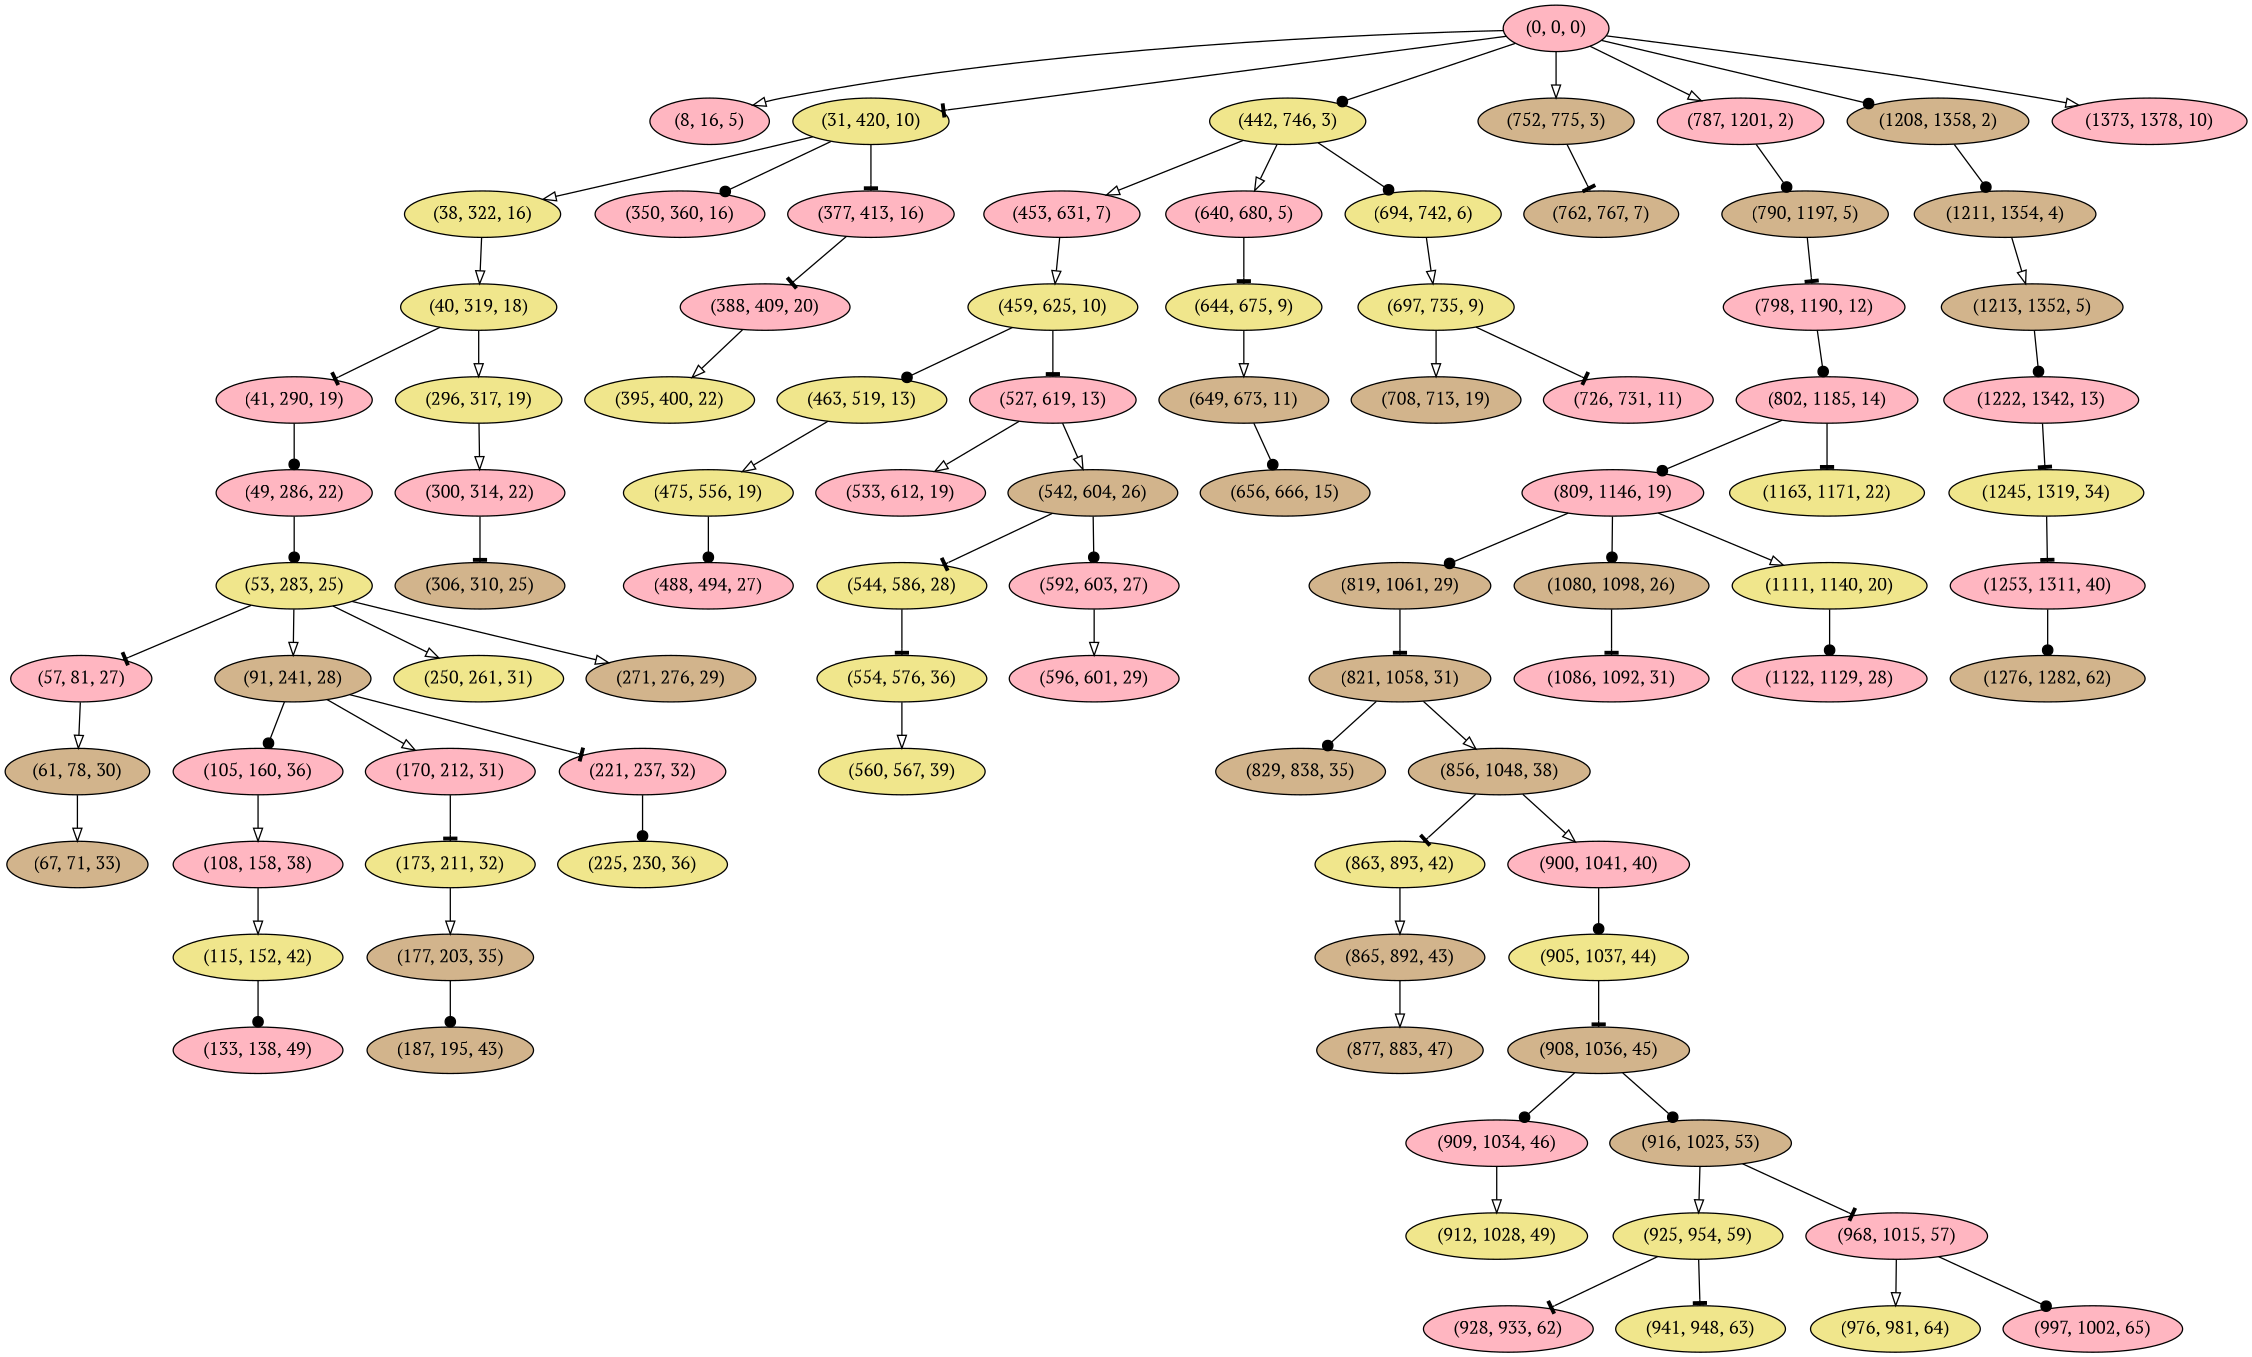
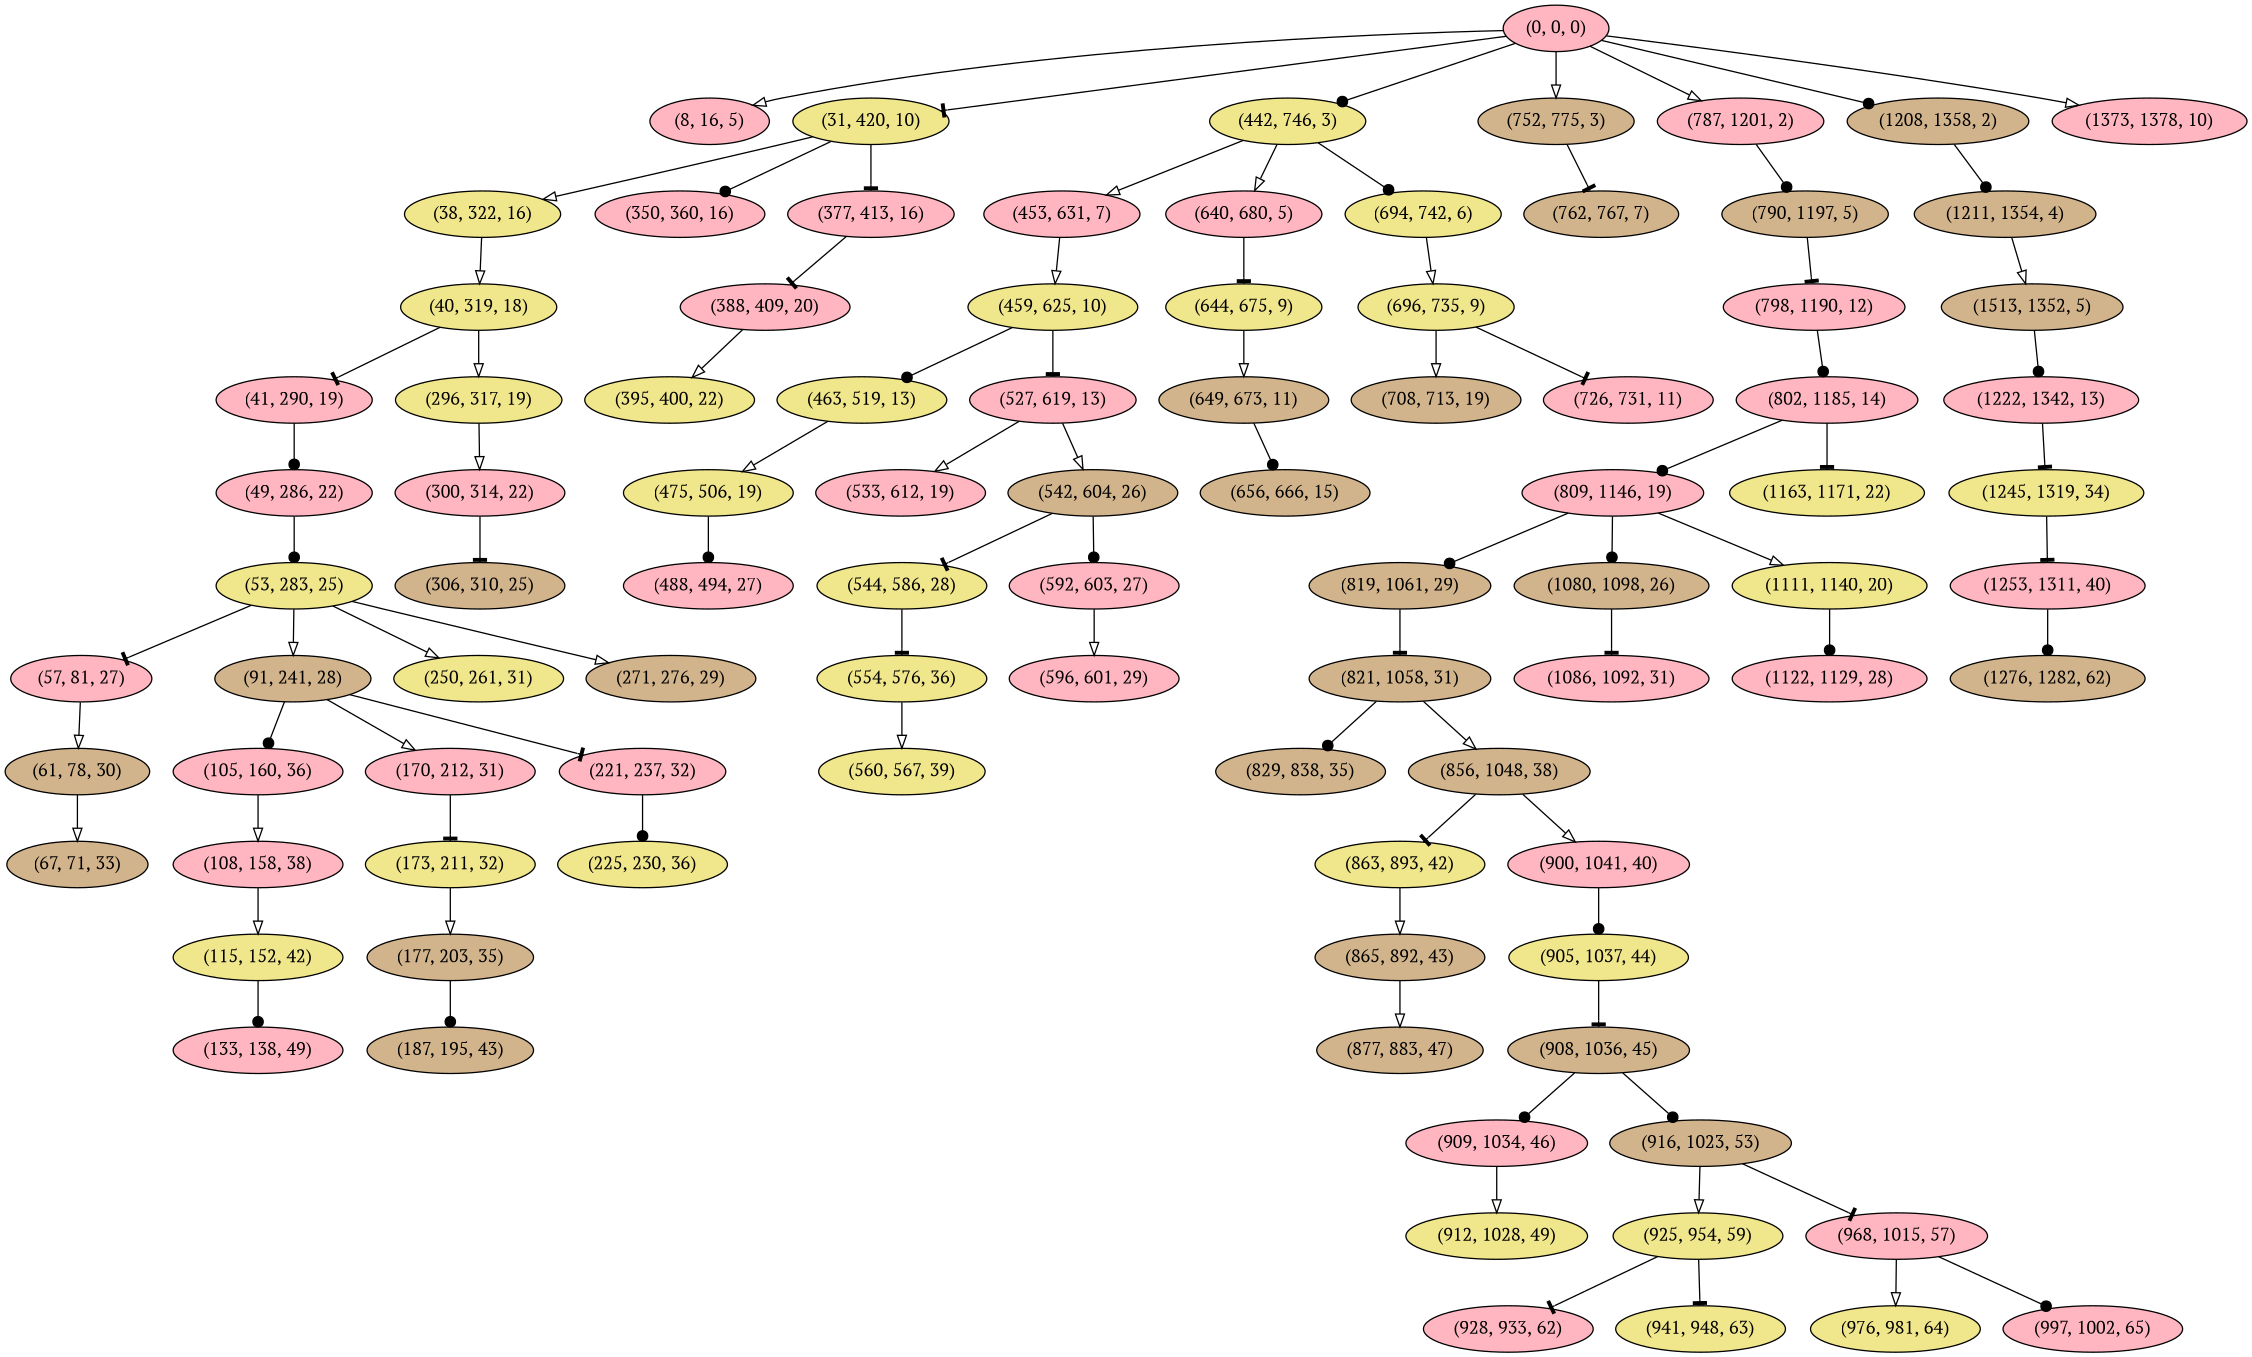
node "(697, 735, 9)": label "(697, 735, 9)" -> "(696, 735, 9)"
node "(1213, 1352, 5)": label "(1213, 1352, 5)" -> "(1513, 1352, 5)"
node "(475, 556, 19)": label "(475, 556, 19)" -> "(475, 506, 19)"
